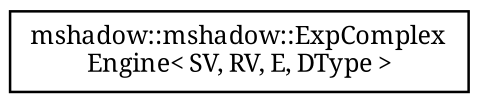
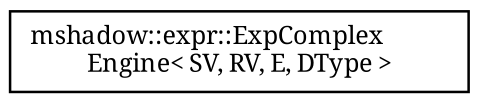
node "mshadow::mshadow::ExpComplex Engine< SV, RV, E, DType >": label "mshadow::mshadow::ExpComplex Engine< SV, RV, E, DType >" -> "mshadow::expr::ExpComplex Engine< SV, RV, E, DType >"
